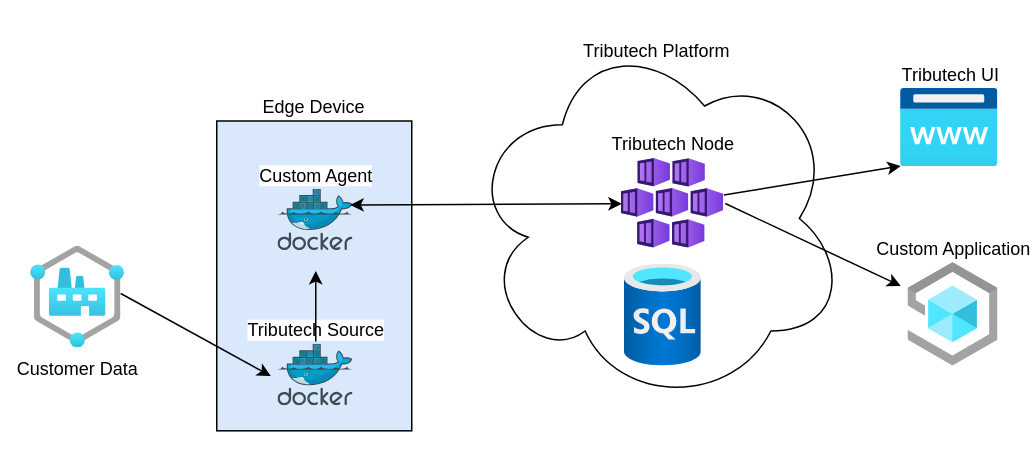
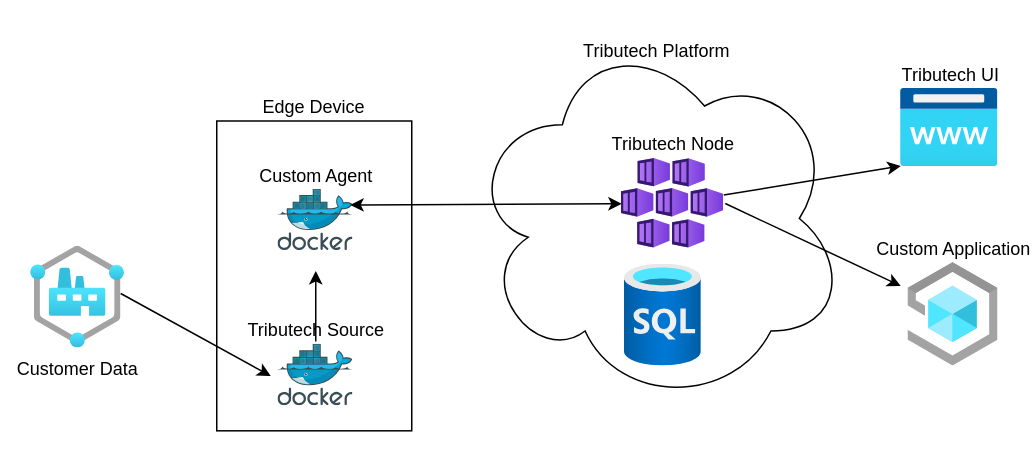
node "Edge Device": fillcolor #dae8fc -> #ffffff
